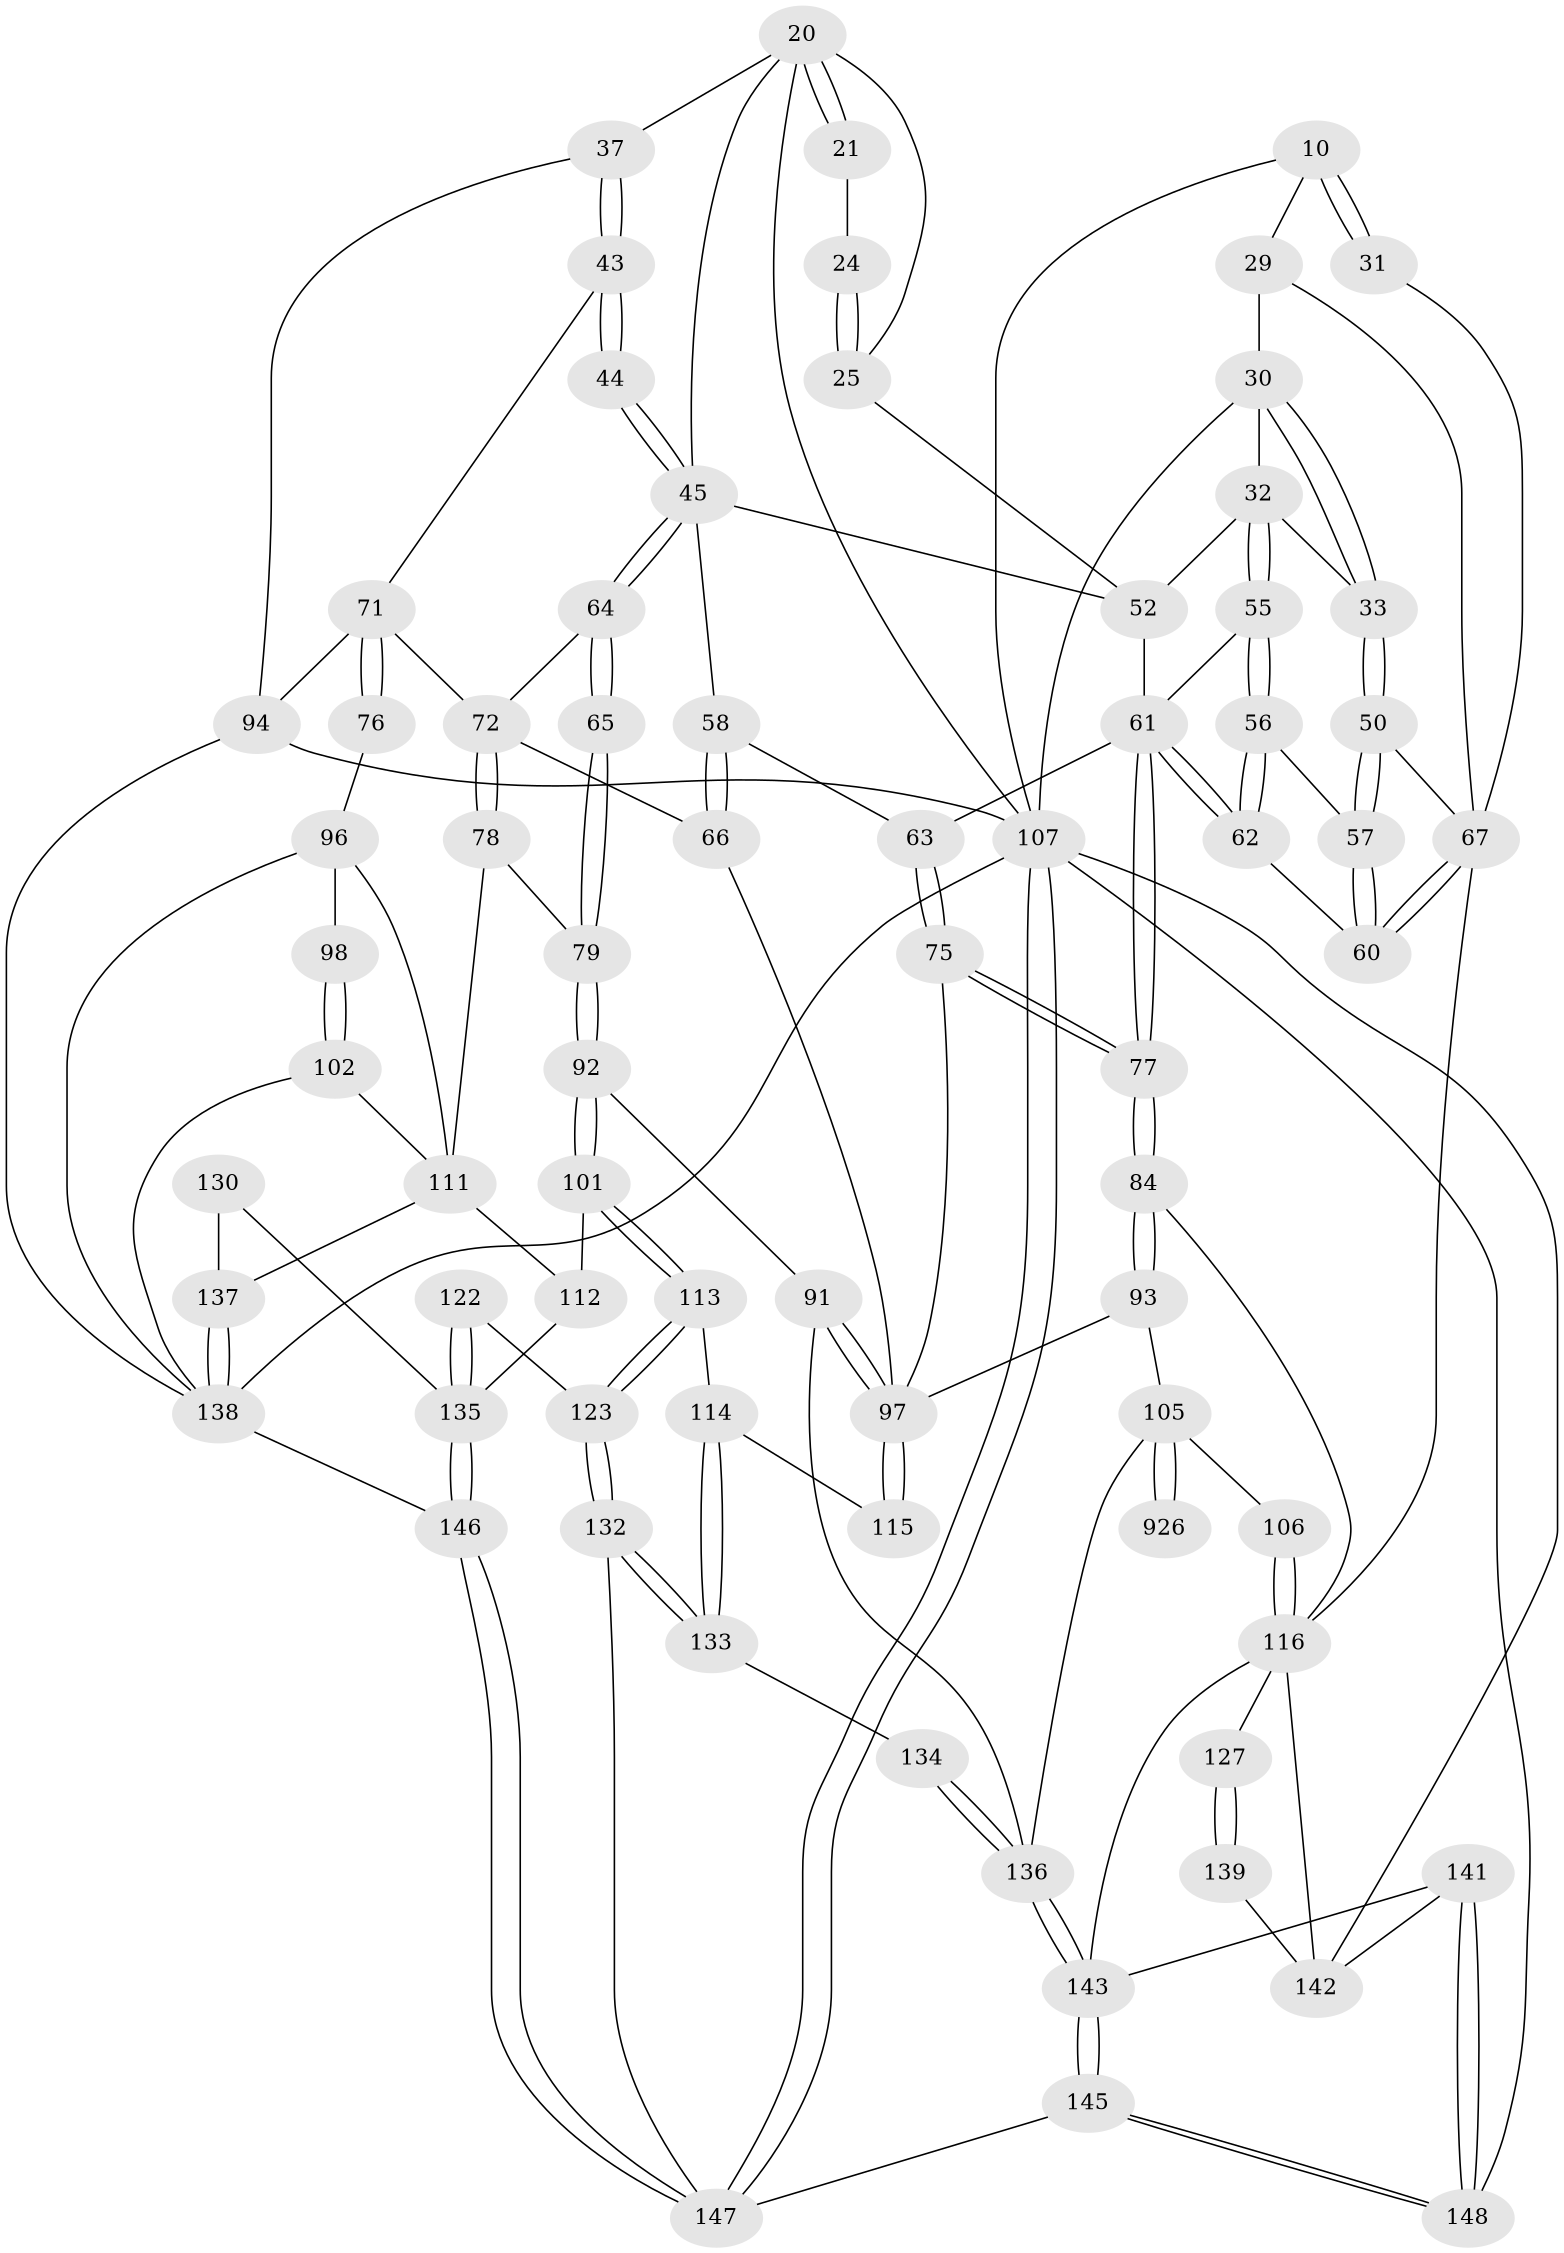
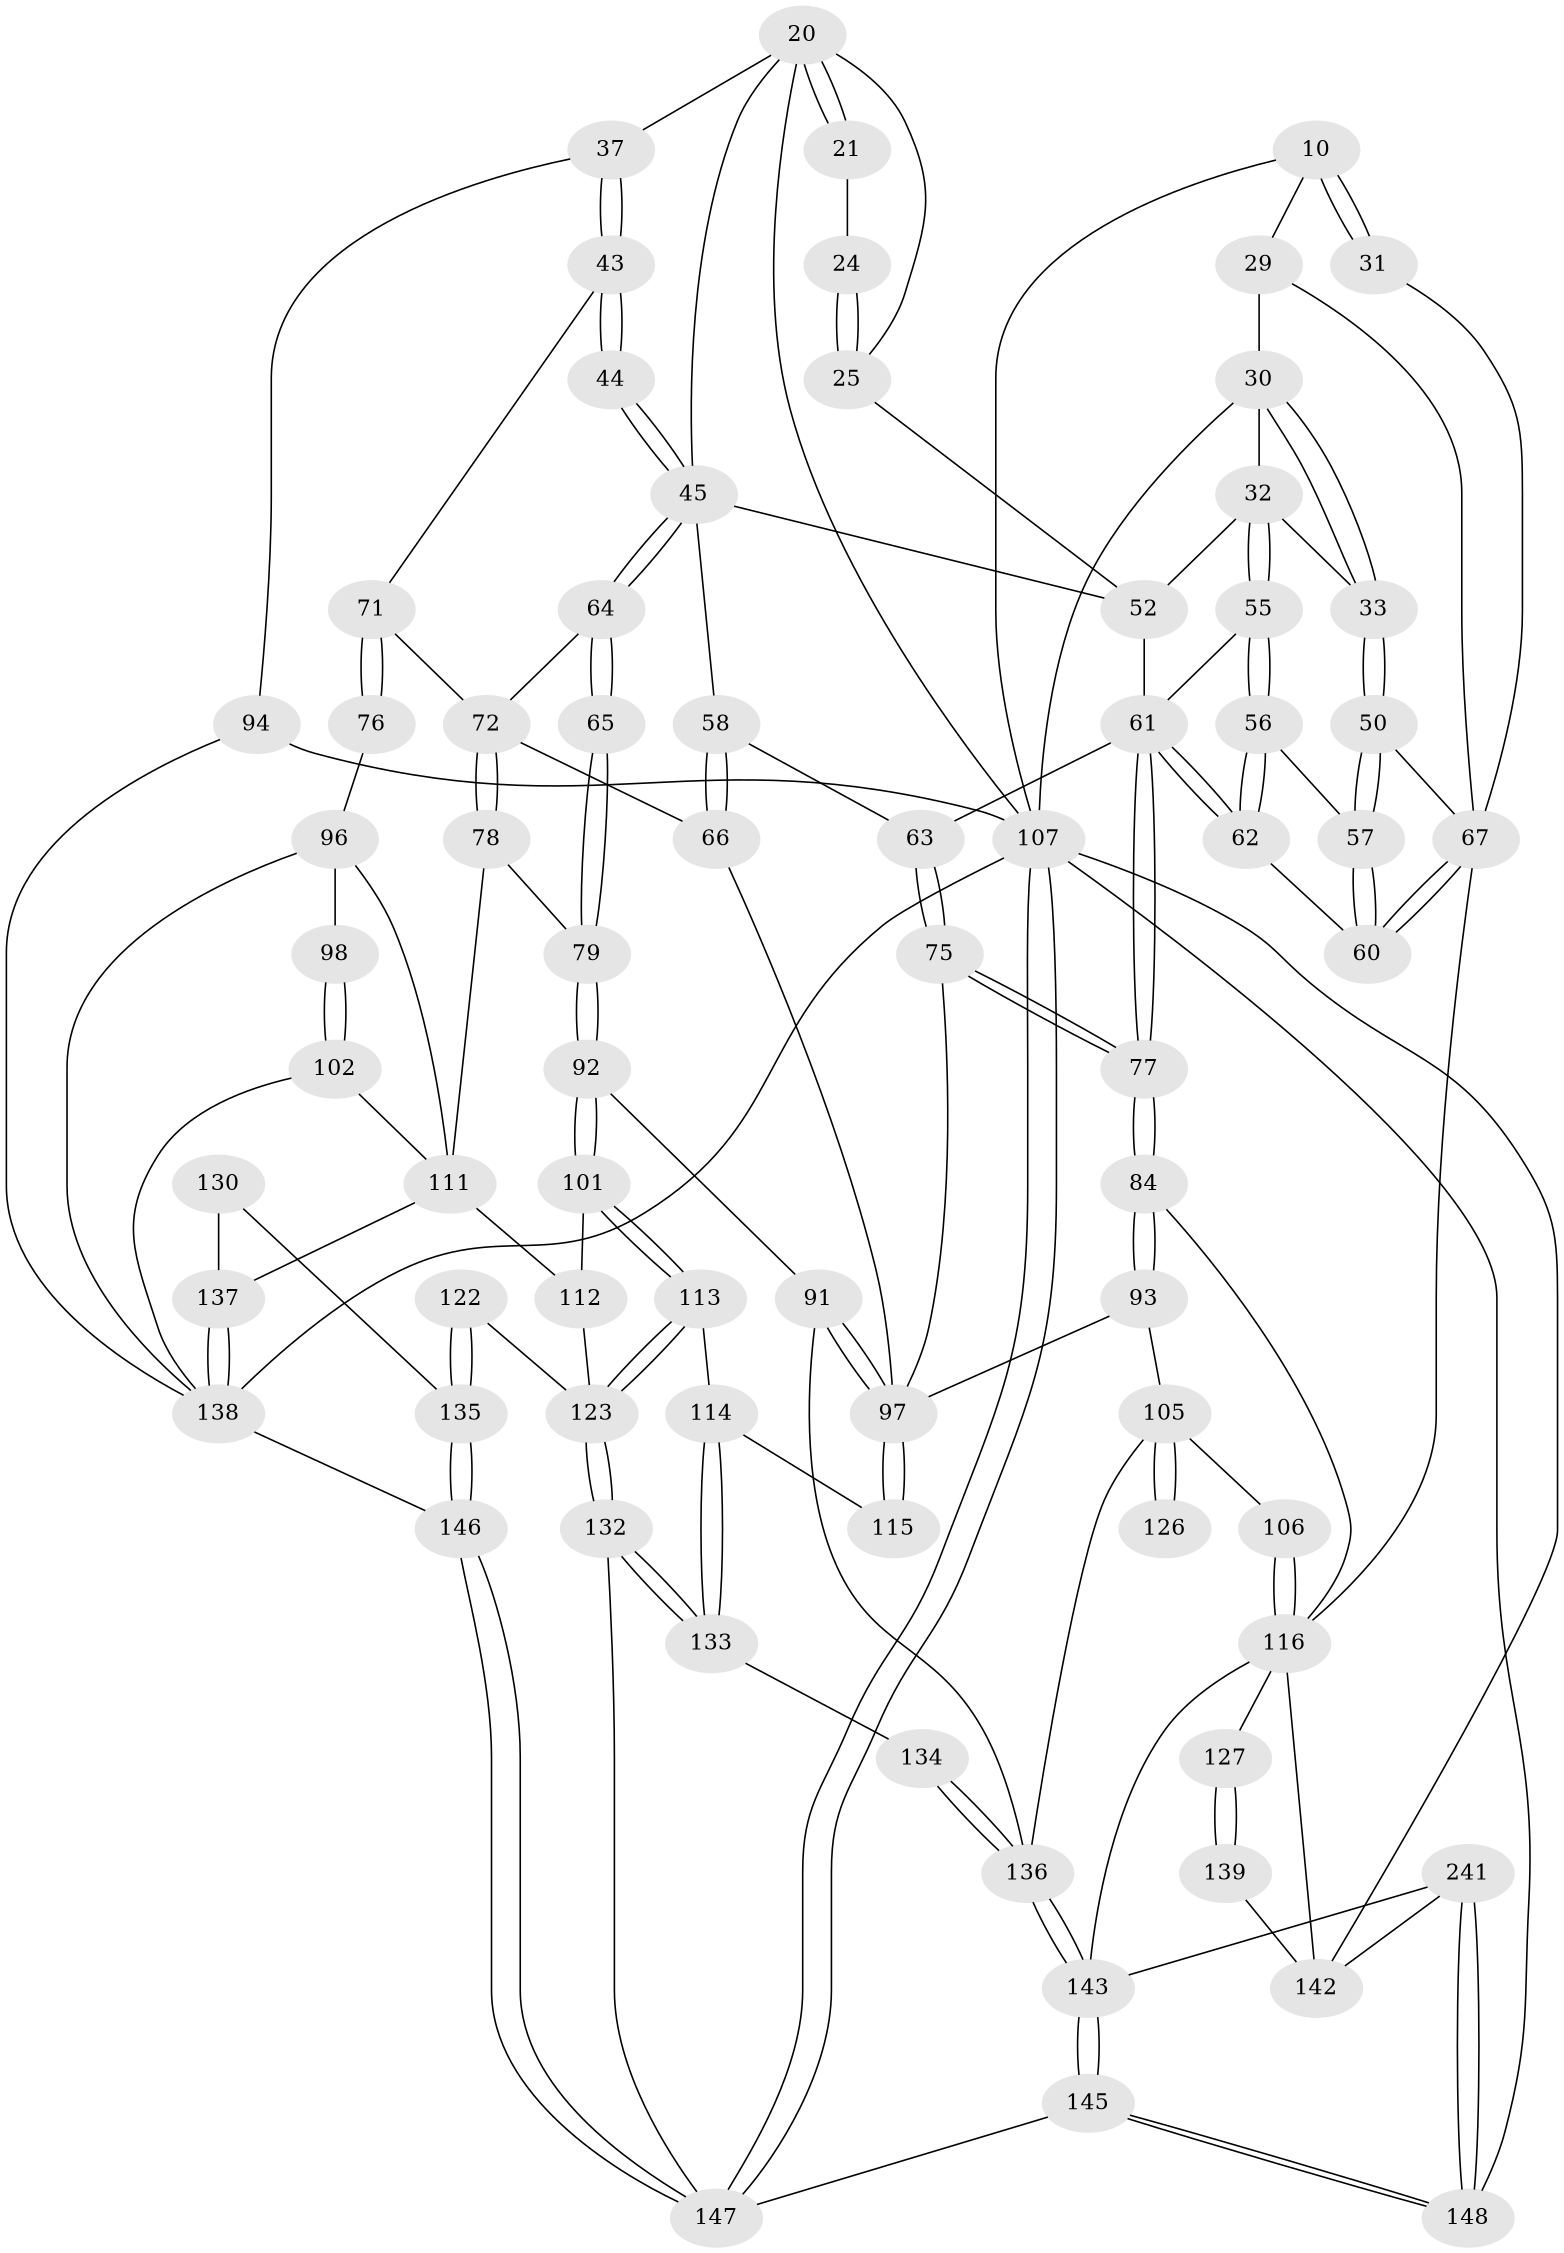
edge "71" -- "94": removed
edge "112" -- "135": now "112" -- "123"
node "926": label "926" -> "126"
node "141": label "141" -> "241"
